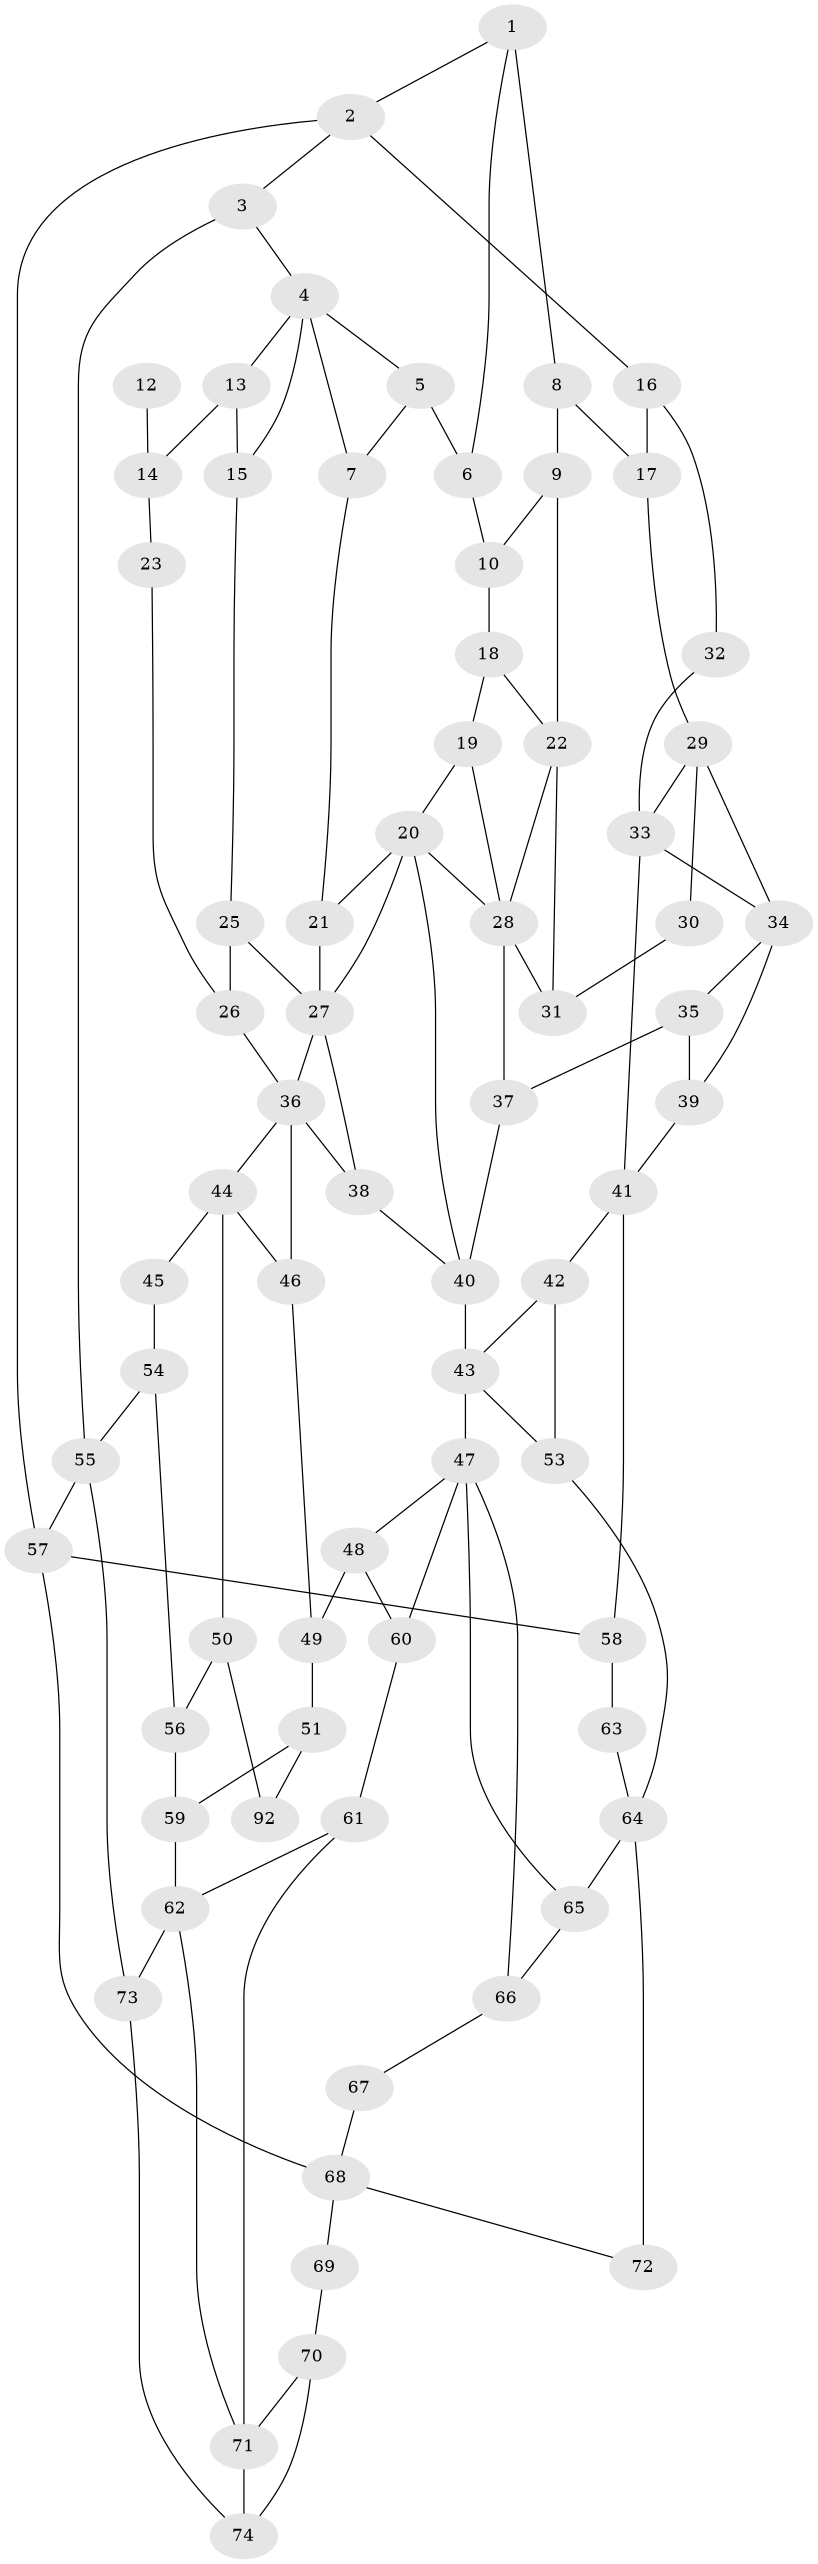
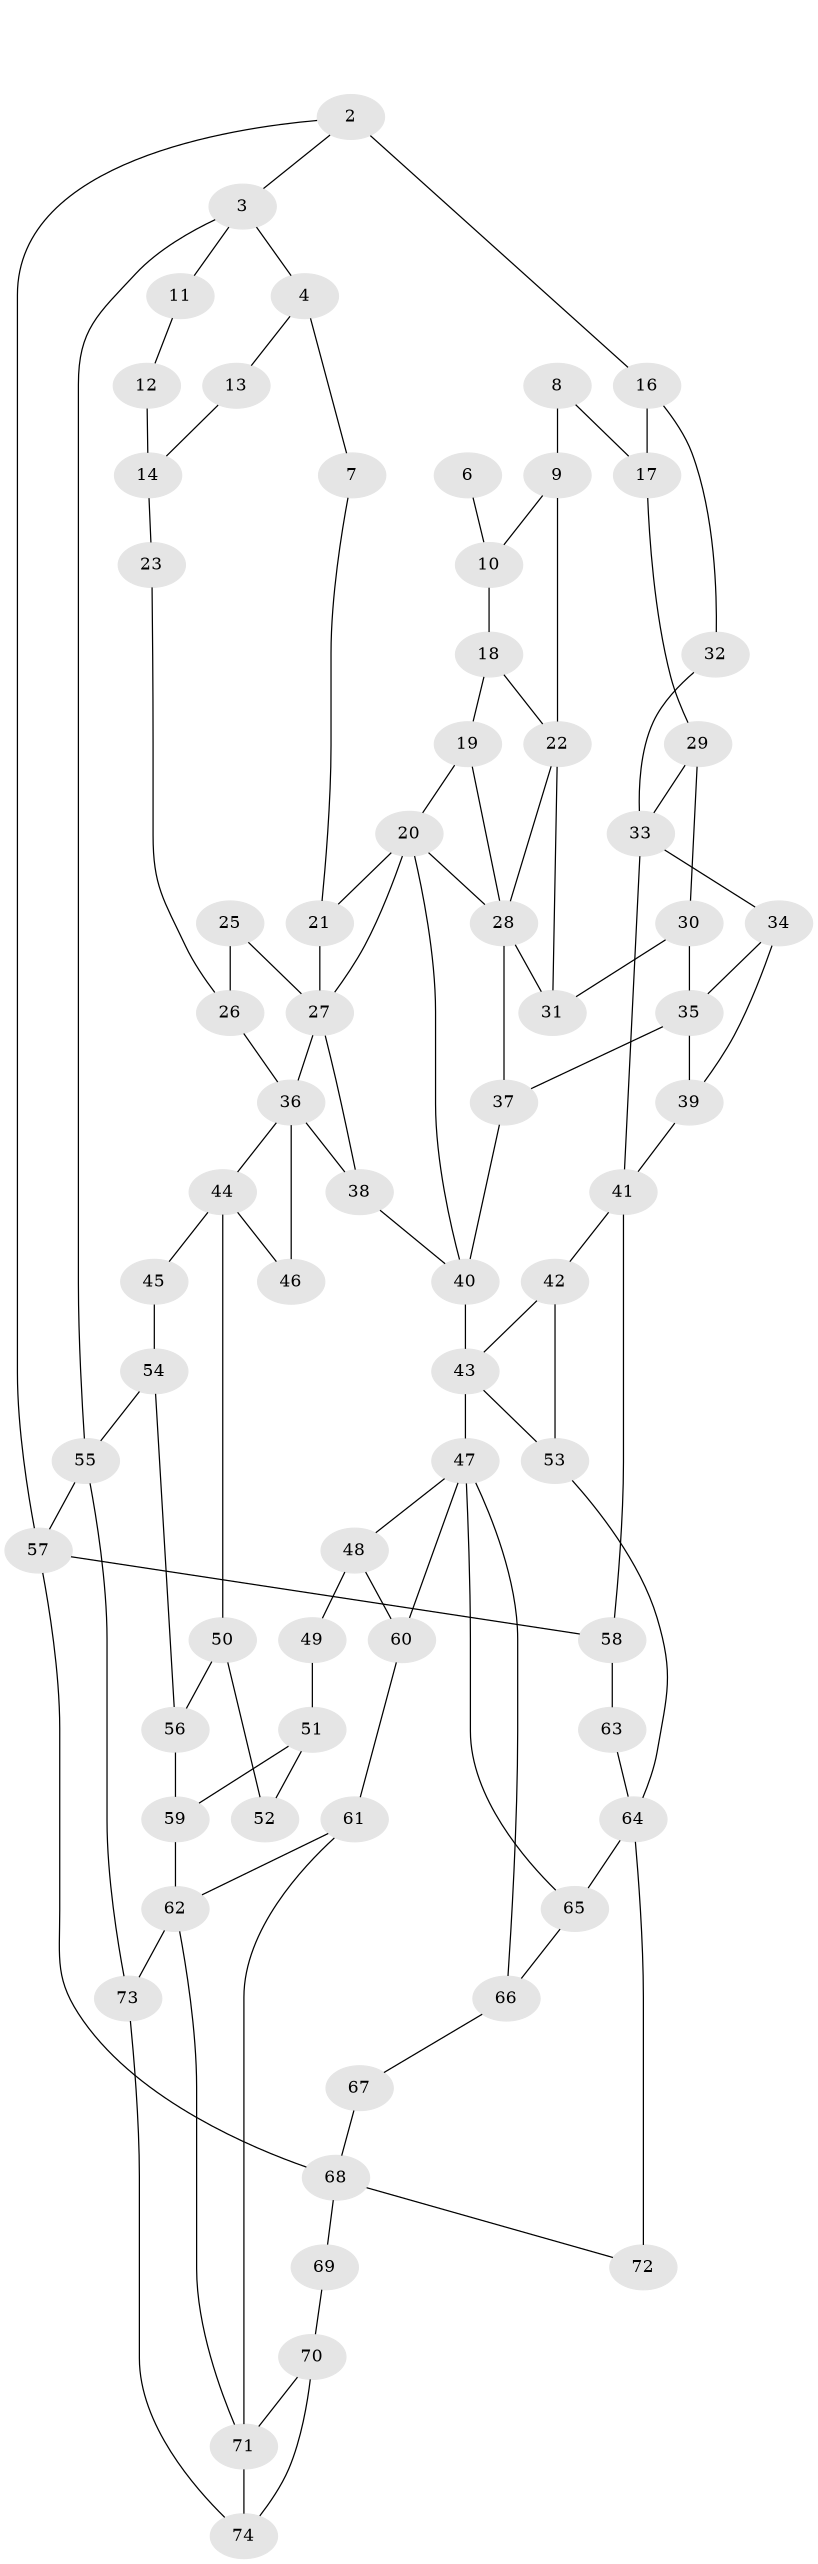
node "1": removed
node "11": added
node "5": removed
node "15": removed
edge "29" -- "34": removed
edge "30" -- "35": added
edge "46" -- "49": removed
node "92": label "92" -> "52"
